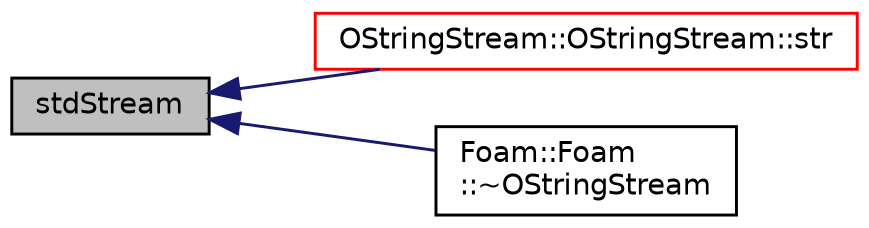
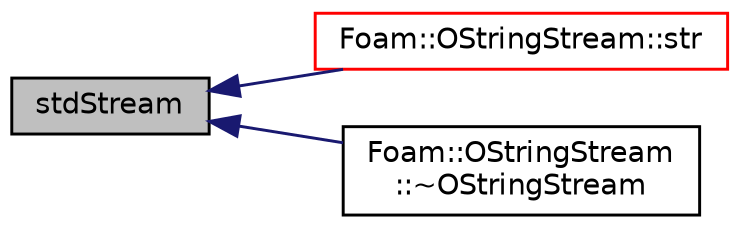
node "OStringStream::OStringStream::str": label "OStringStream::OStringStream::str" -> "Foam::OStringStream::str"
node "Foam::Foam ::~OStringStream": label "Foam::Foam ::~OStringStream" -> "Foam::OStringStream ::~OStringStream"
